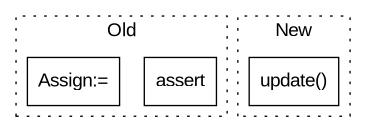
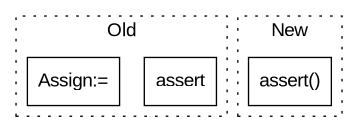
node "update()": label "update()" -> "assert()"
